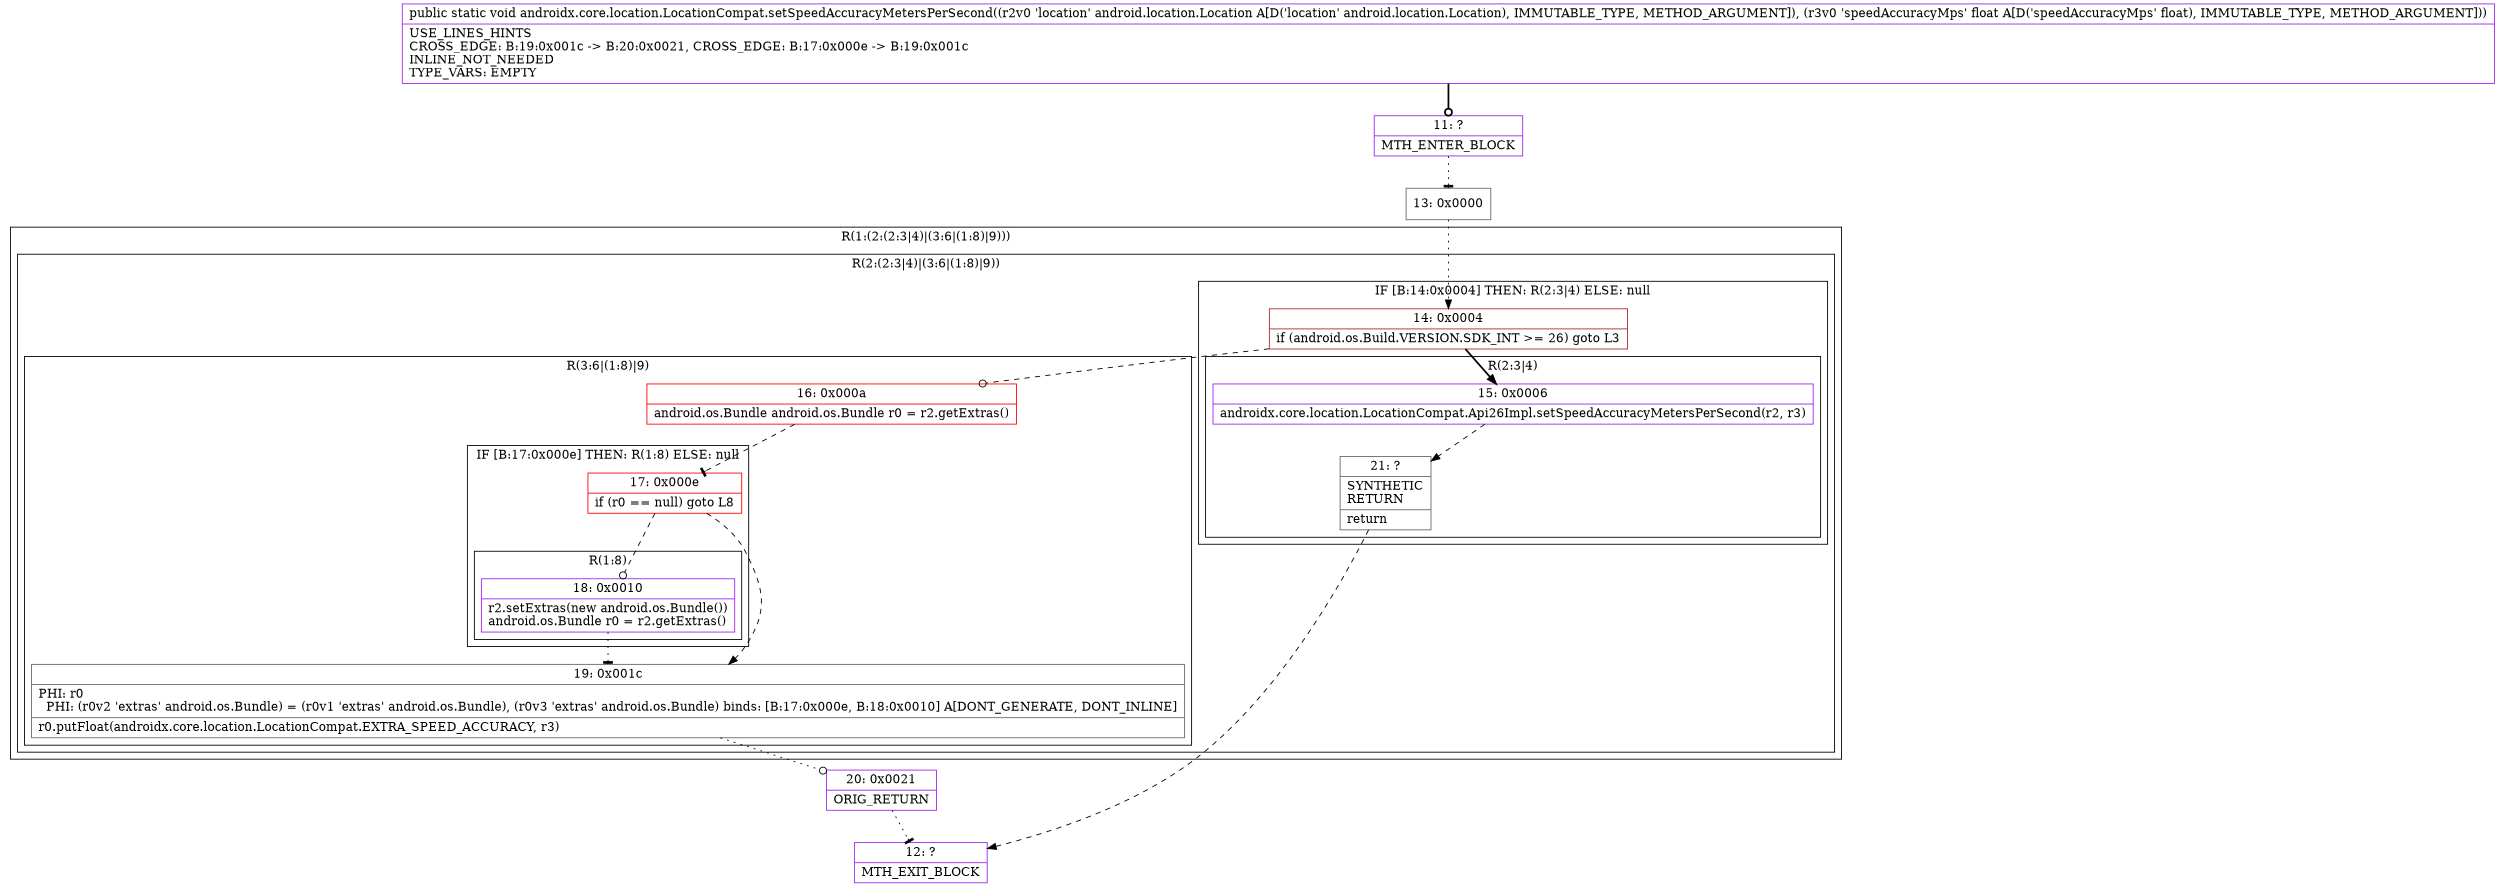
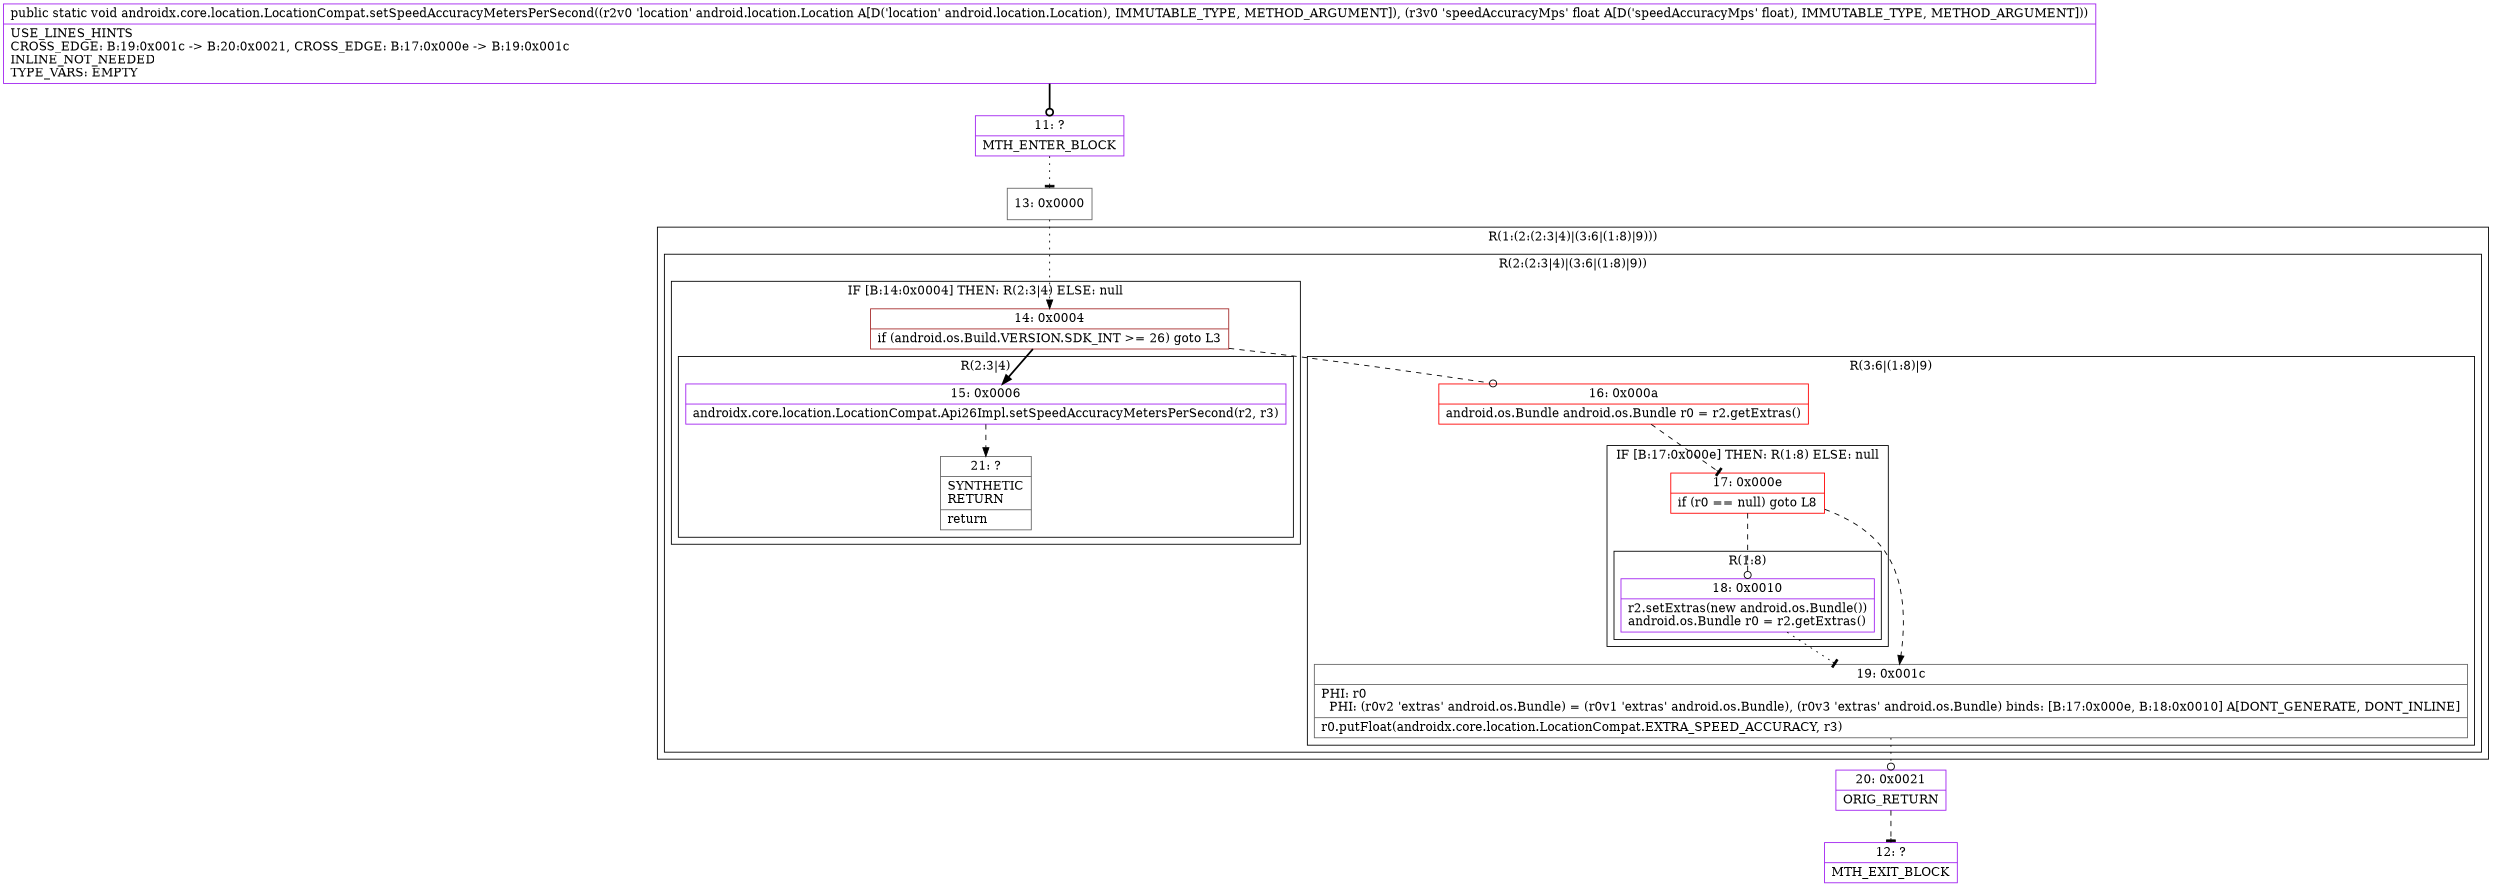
edge "21: ?" -> "12: ?": removed
edge "20: 0x0021" -> "12: ?": style dotted -> dashed
